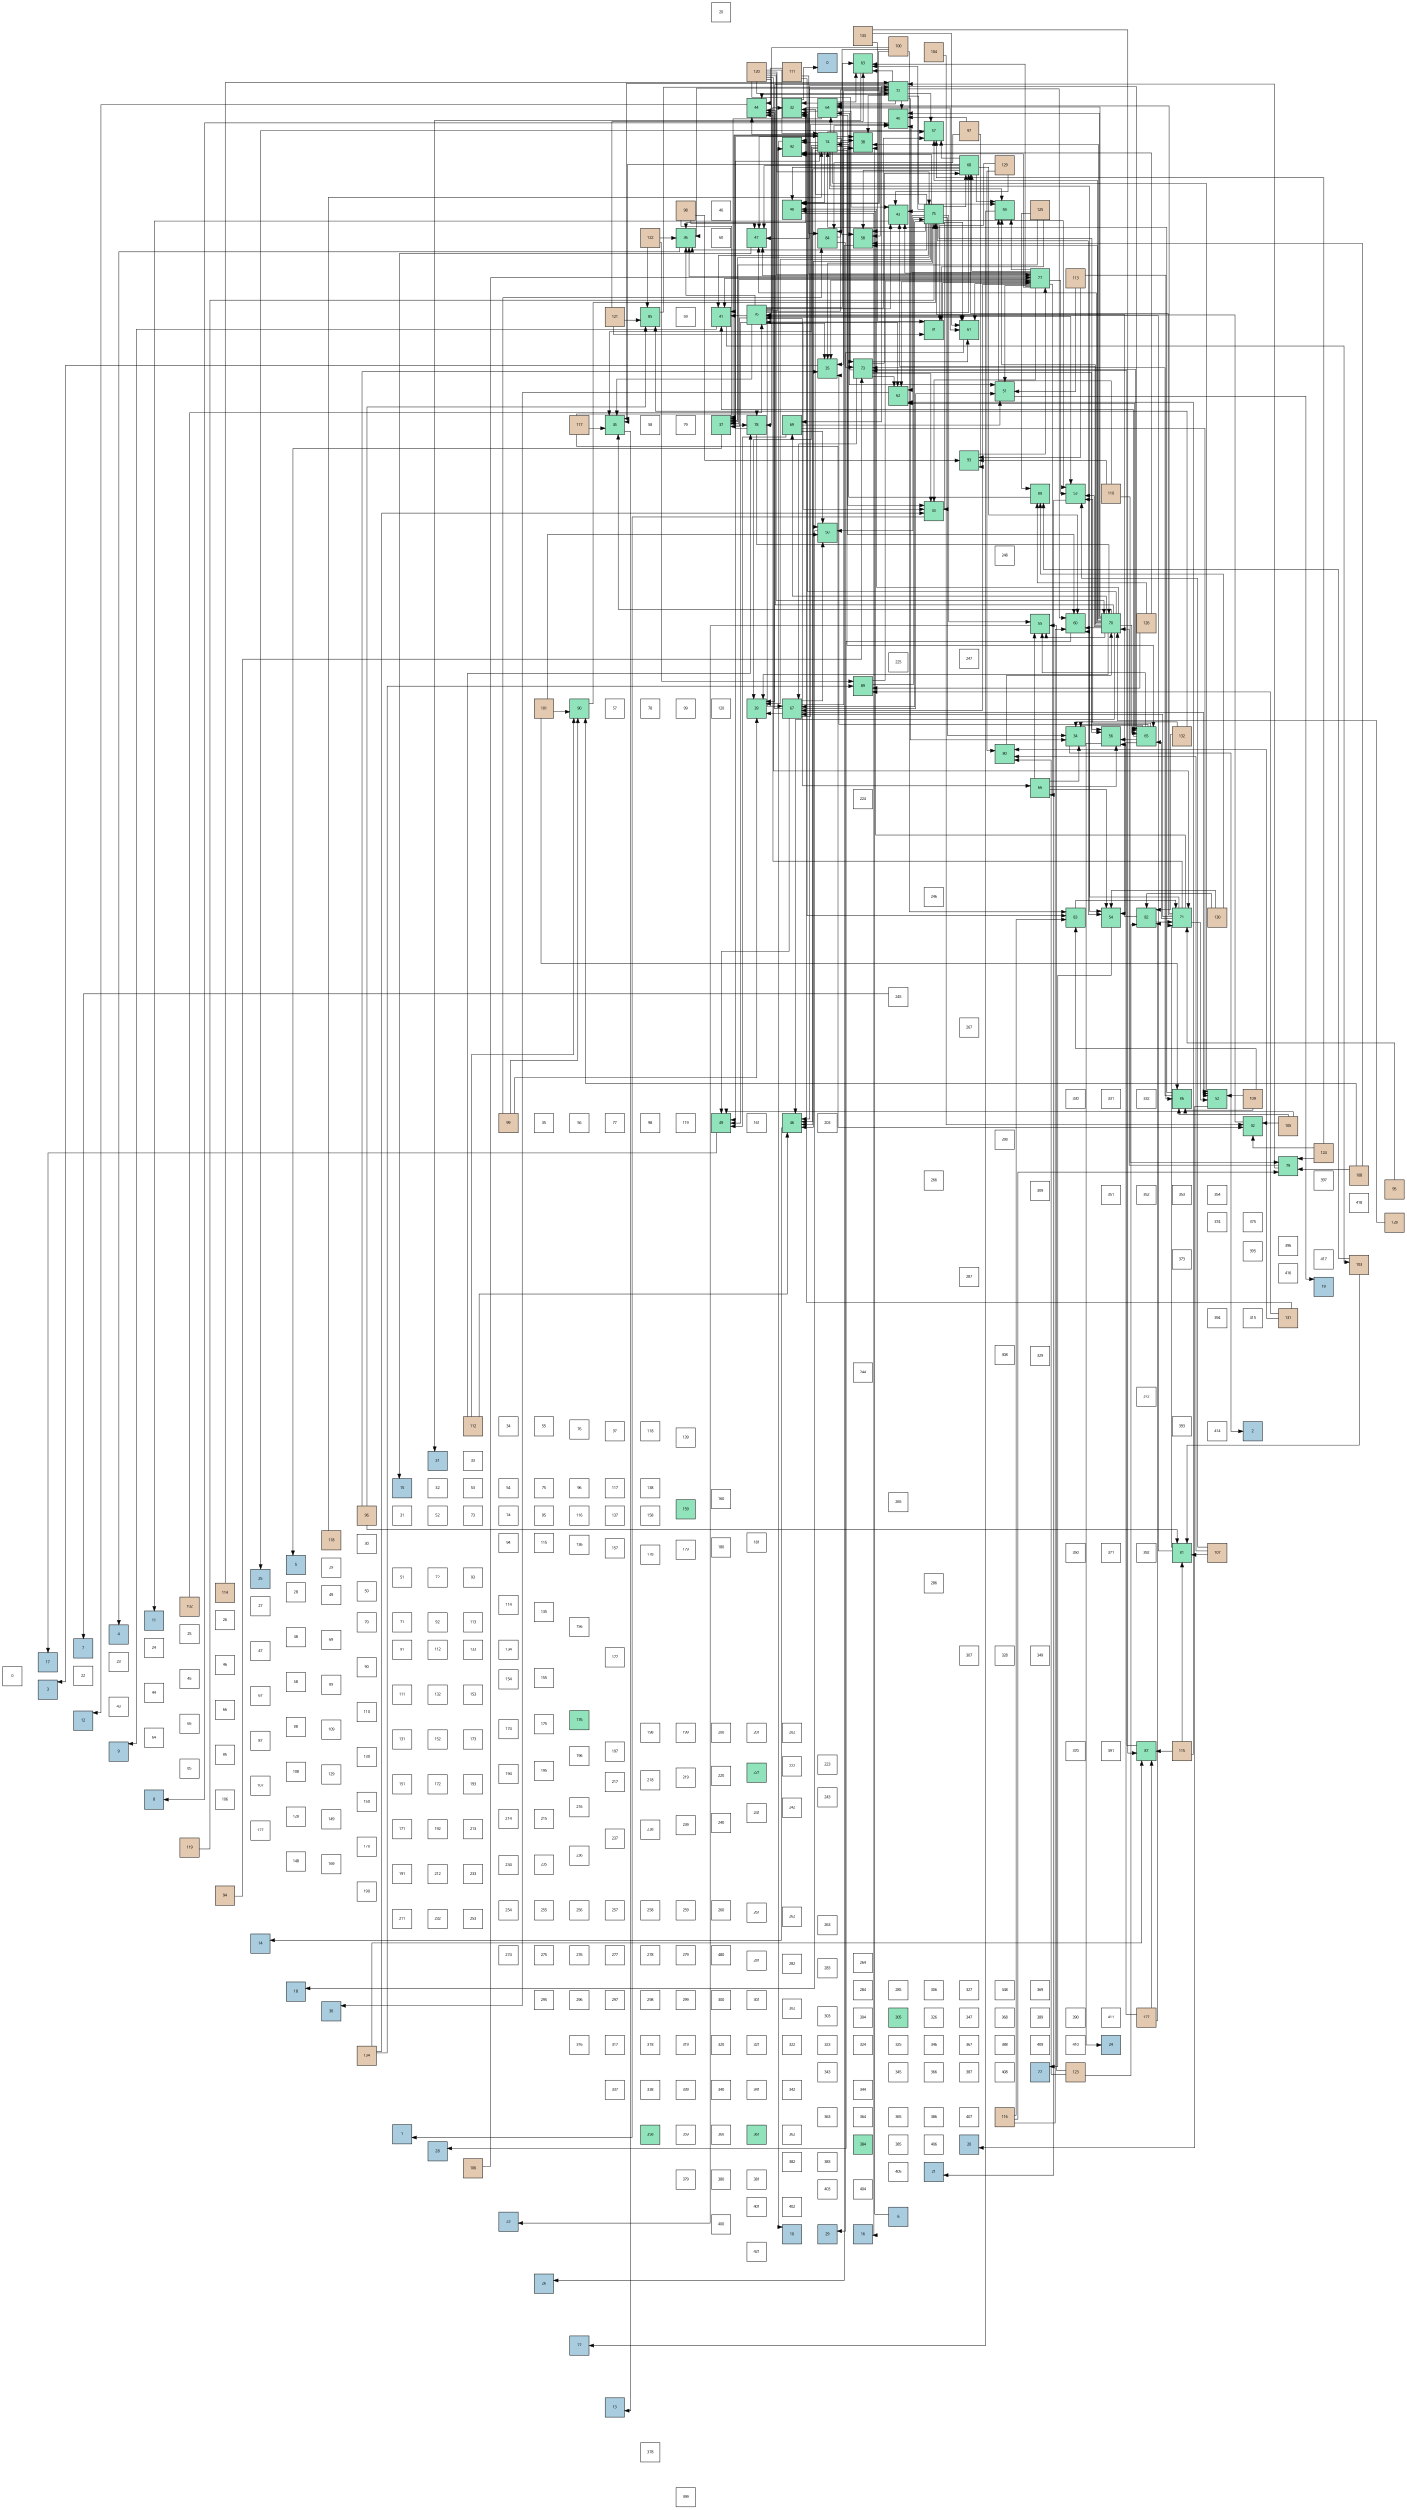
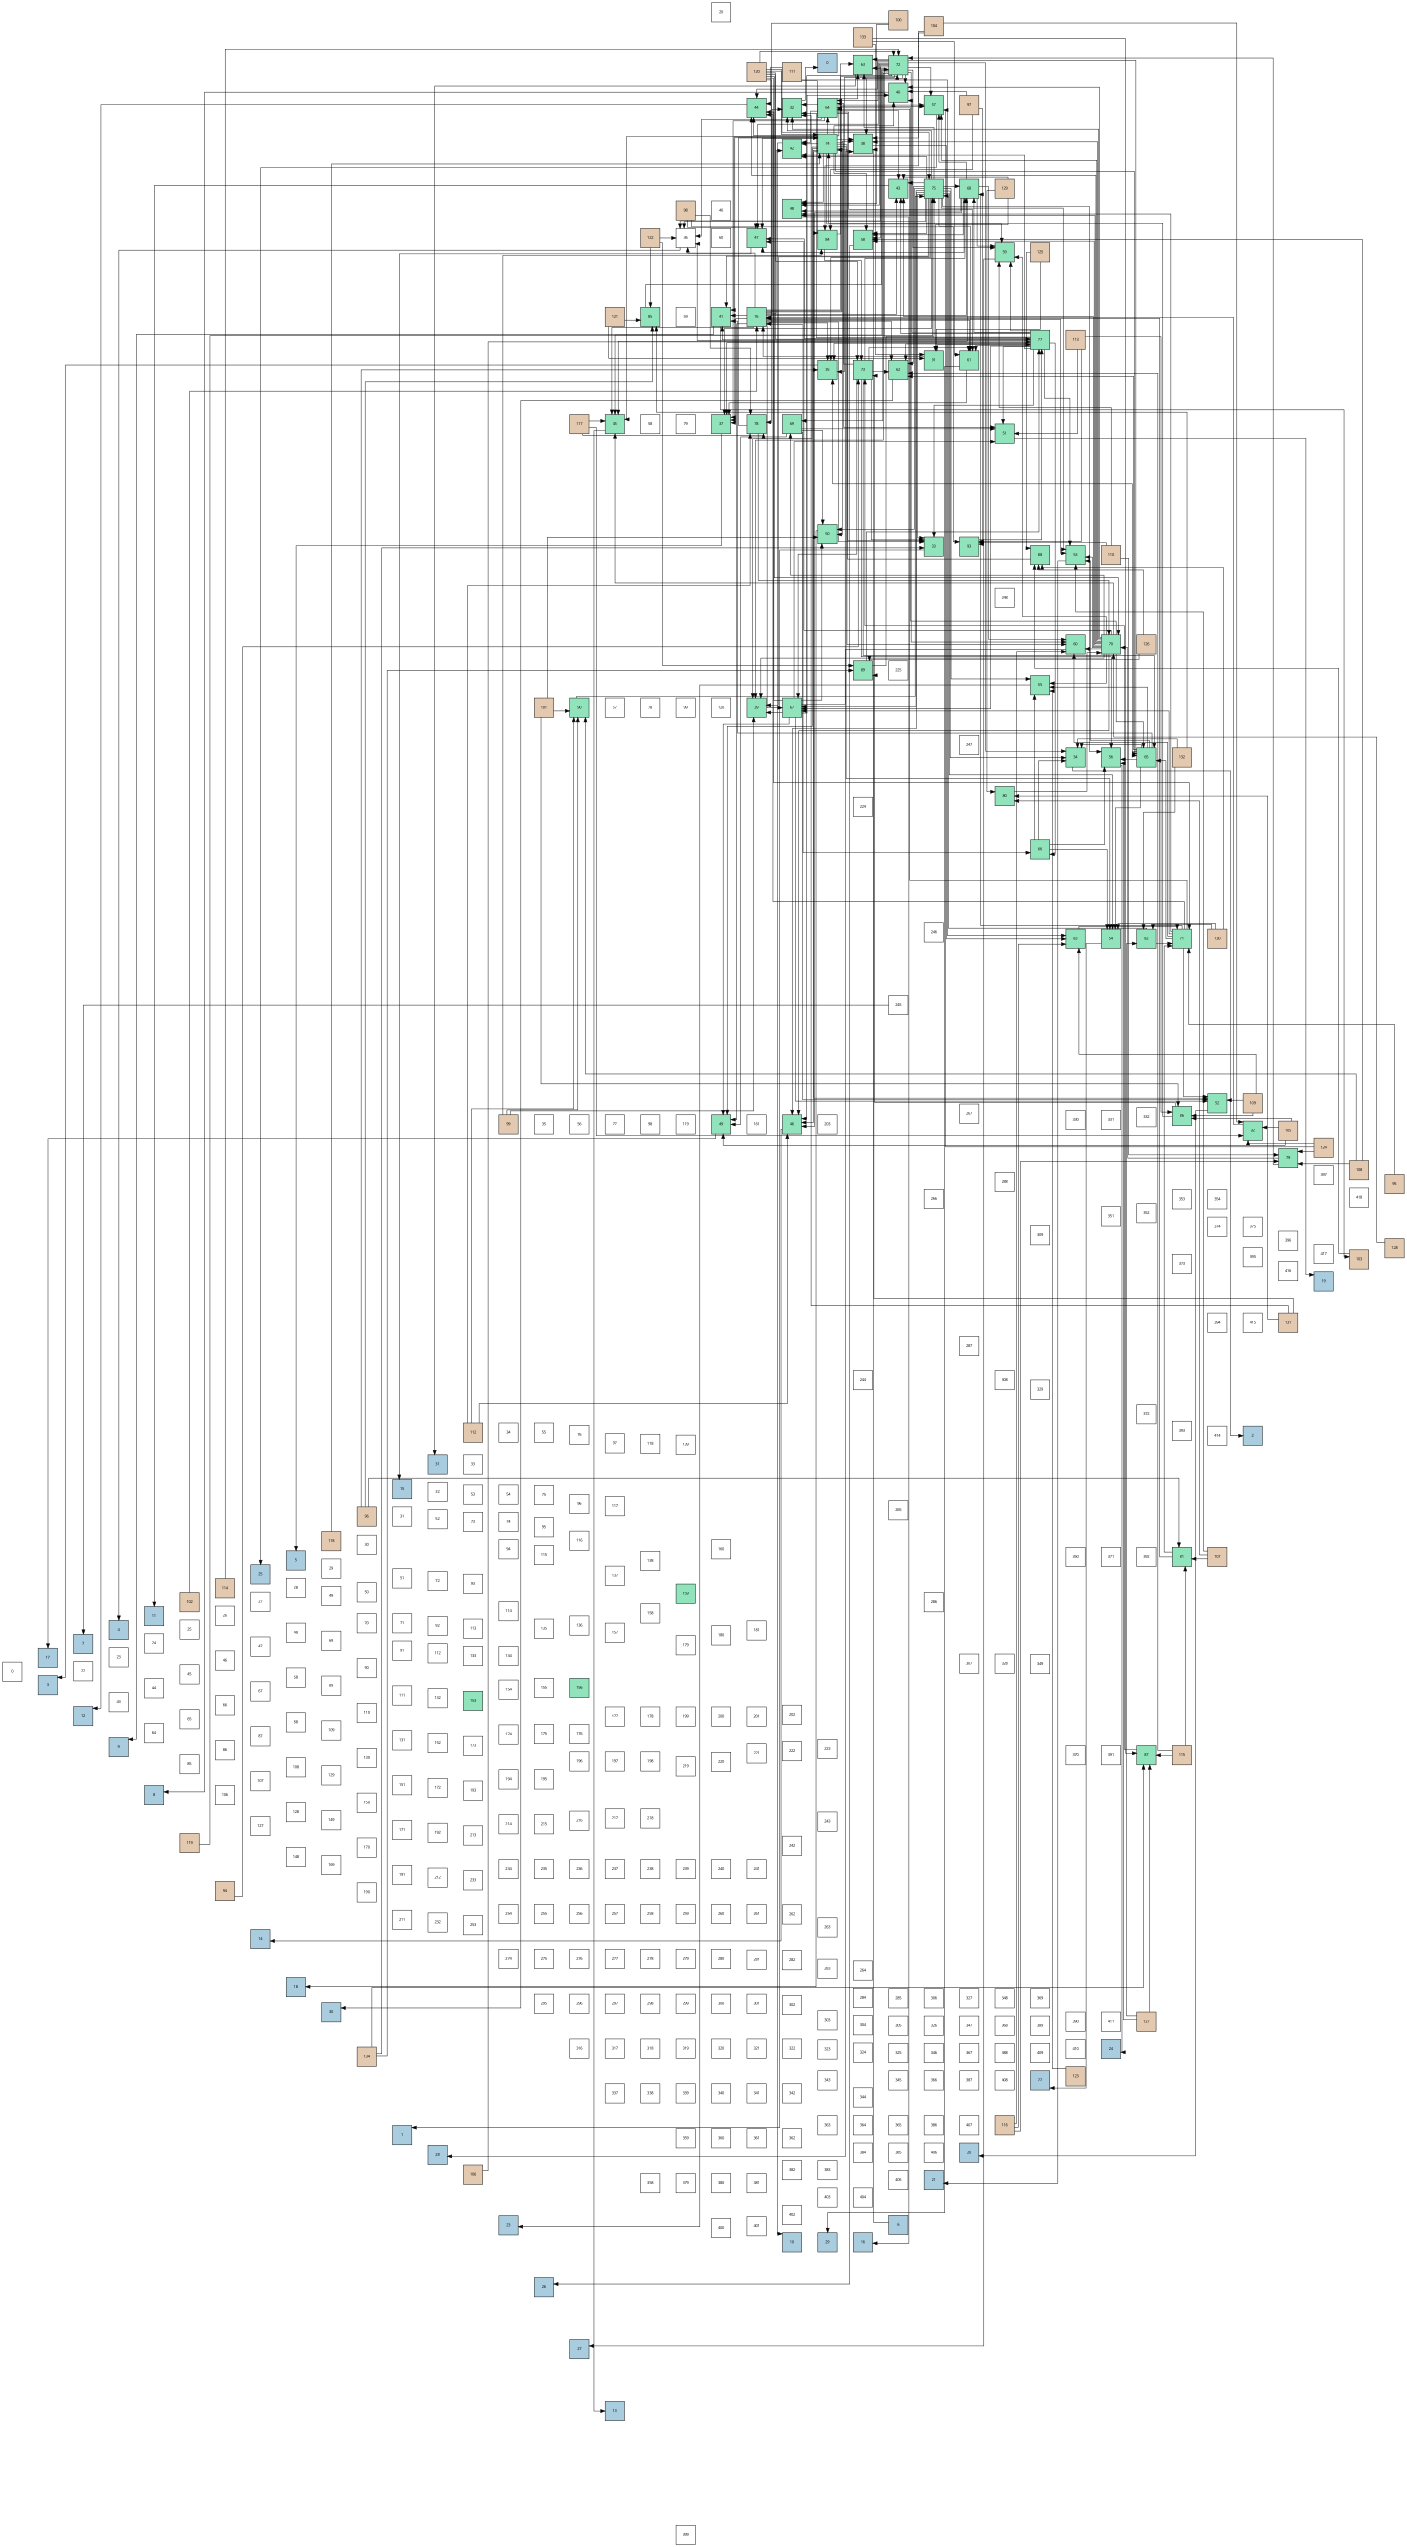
edge "104" -> "38": added
edge "100" -> "84": now "104" -> "84"
edge "121" -> "63": removed
edge "126" -> "42": removed
node "36": fillcolor #91e3bb -> #ffffff
edge "125" -> "37": now "61" -> "37"
edge "100" -> "83": now "38" -> "83"
edge "123" -> "80": removed
edge "103" -> "81": removed
edge "123" -> "82": removed
node "156": fillcolor #ffffff -> #91e3bb
node "153": fillcolor #ffffff -> #91e3bb
node "176": fillcolor #91e3bb -> #ffffff
node "221": fillcolor #91e3bb -> #ffffff
node "480": label "480" -> "280"
node "305": fillcolor #91e3bb -> #ffffff
node "358": fillcolor #91e3bb -> #ffffff
node "361": fillcolor #91e3bb -> #ffffff
node "384": fillcolor #91e3bb -> #ffffff
node "421": removed
node "378": removed
